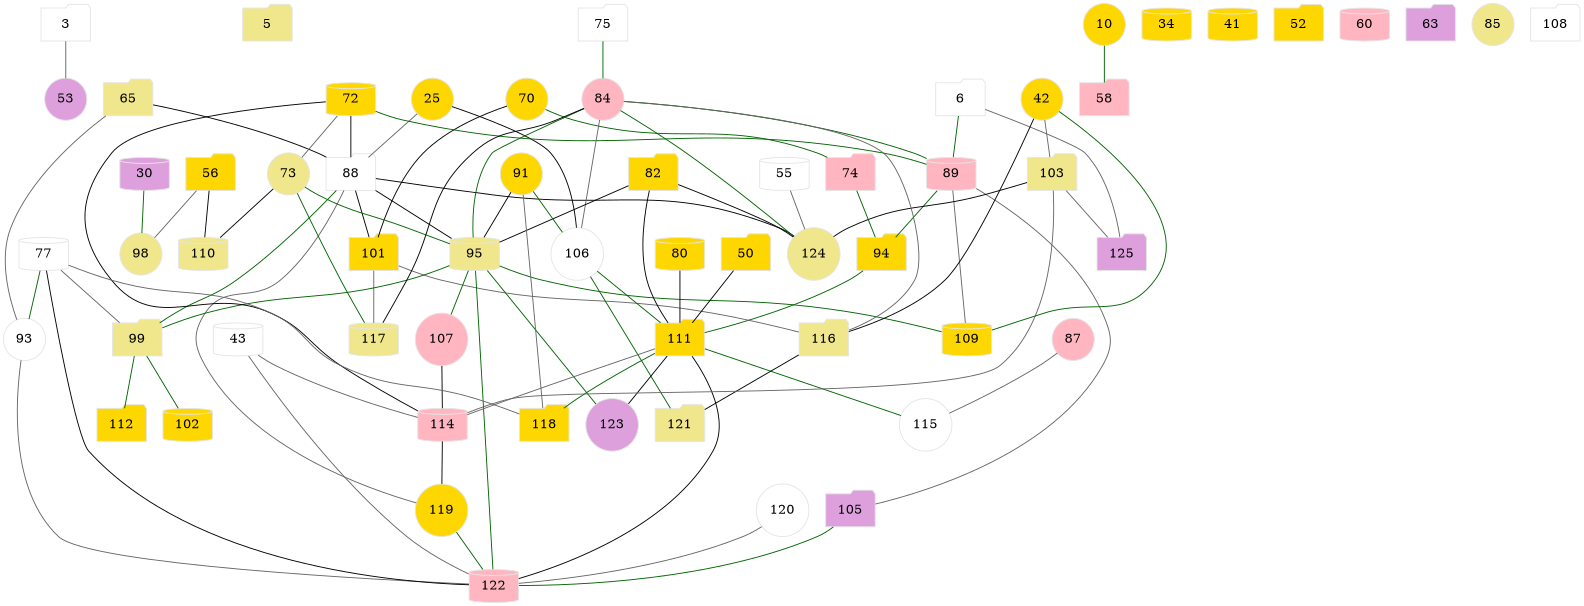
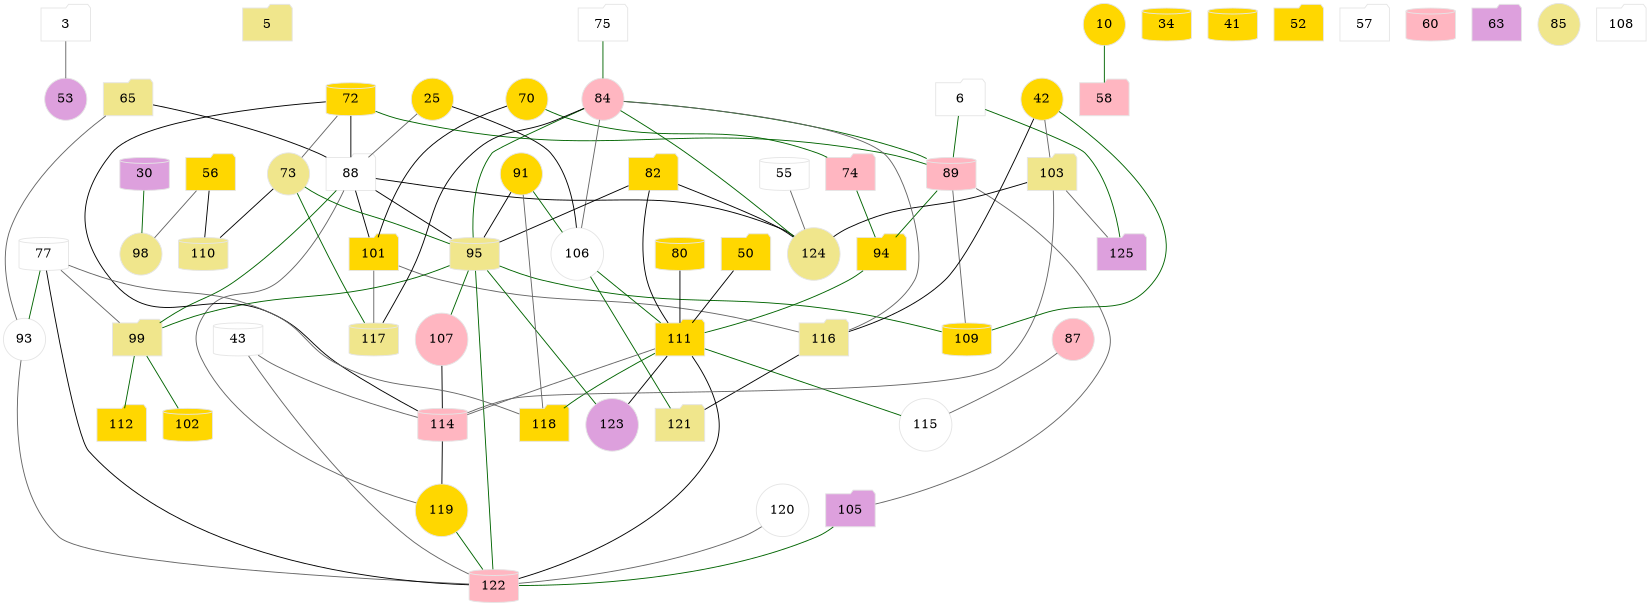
node "57": added
edge "6" -- "125": color gray40 -> darkgreen
